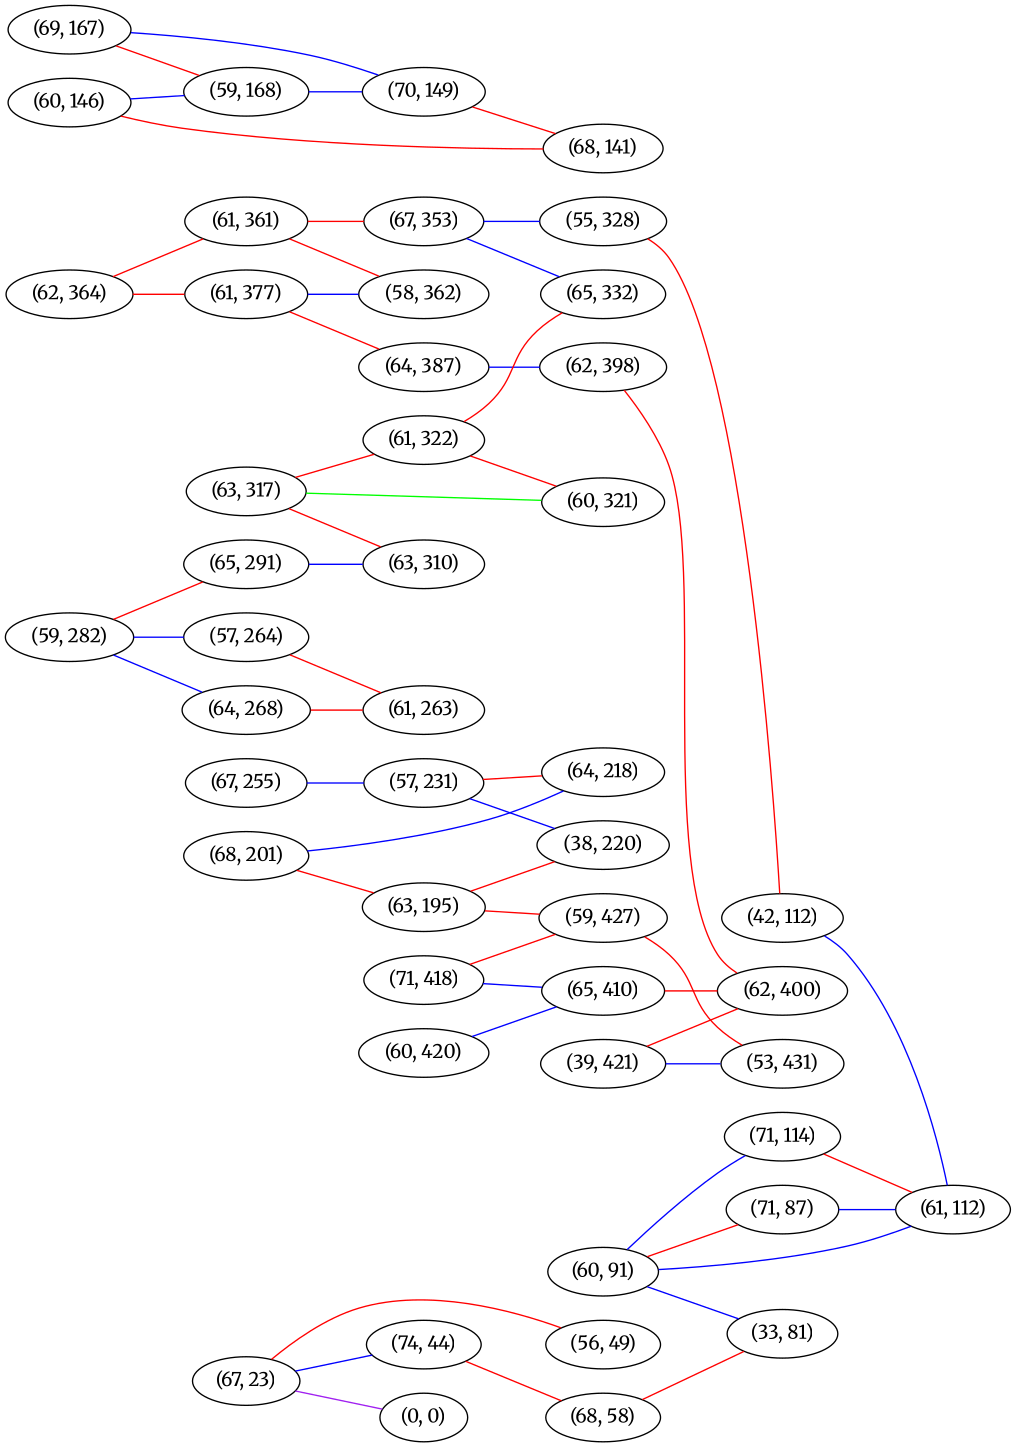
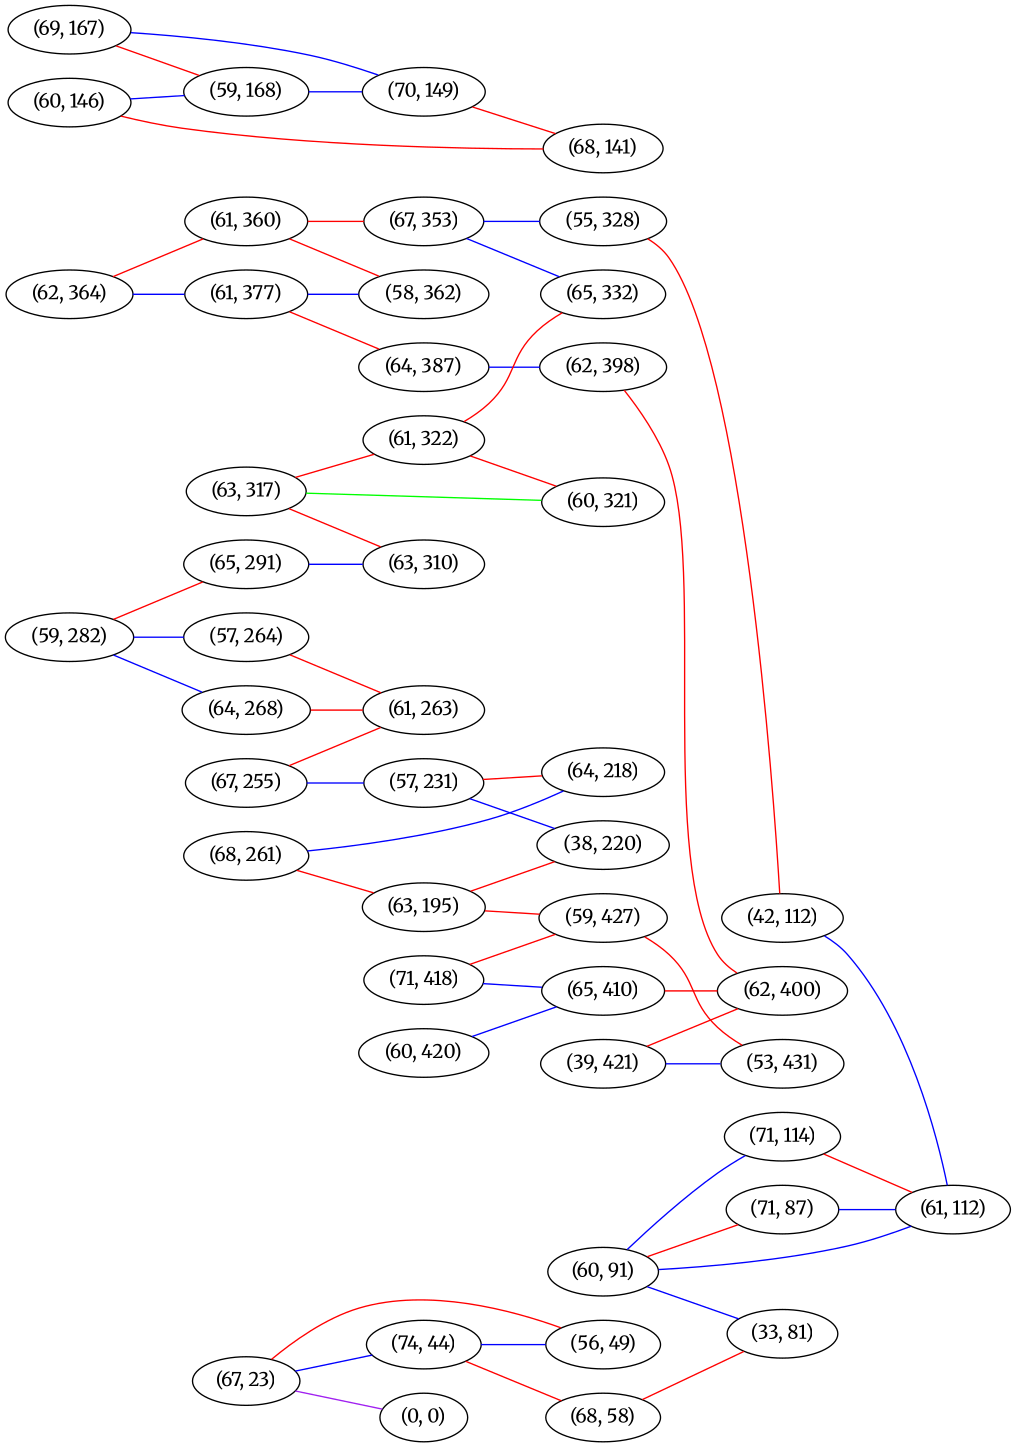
node "(61, 361)": label "(61, 361)" -> "(61, 360)"
edge "(62, 364)" -- "(61, 377)": color red -> blue
edge "(61, 263)" -- "(67, 255)": added
node "(68, 201)": label "(68, 201)" -> "(68, 261)"
edge "(74, 44)" -- "(56, 49)": added
